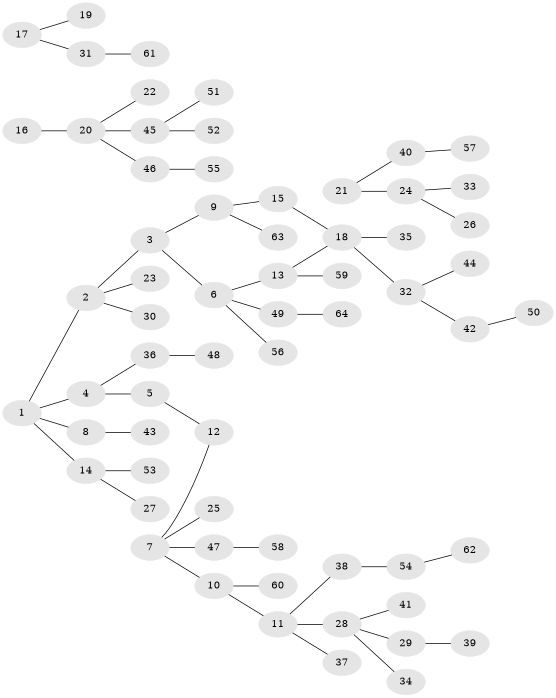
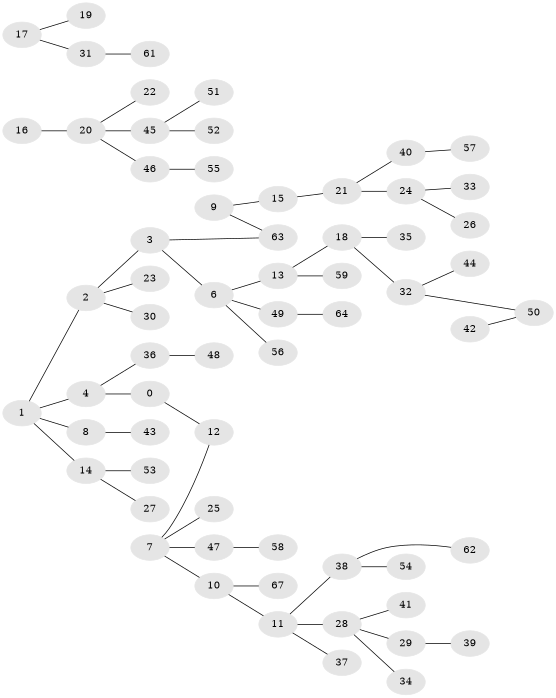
edge "15" -- "18": now "15" -- "21"
edge "9" -- "3": now "63" -- "3"
edge "32" -- "42": now "32" -- "50"
node "5": label "5" -> "0"
edge "62" -- "54": now "62" -- "38"
node "60": label "60" -> "67"
